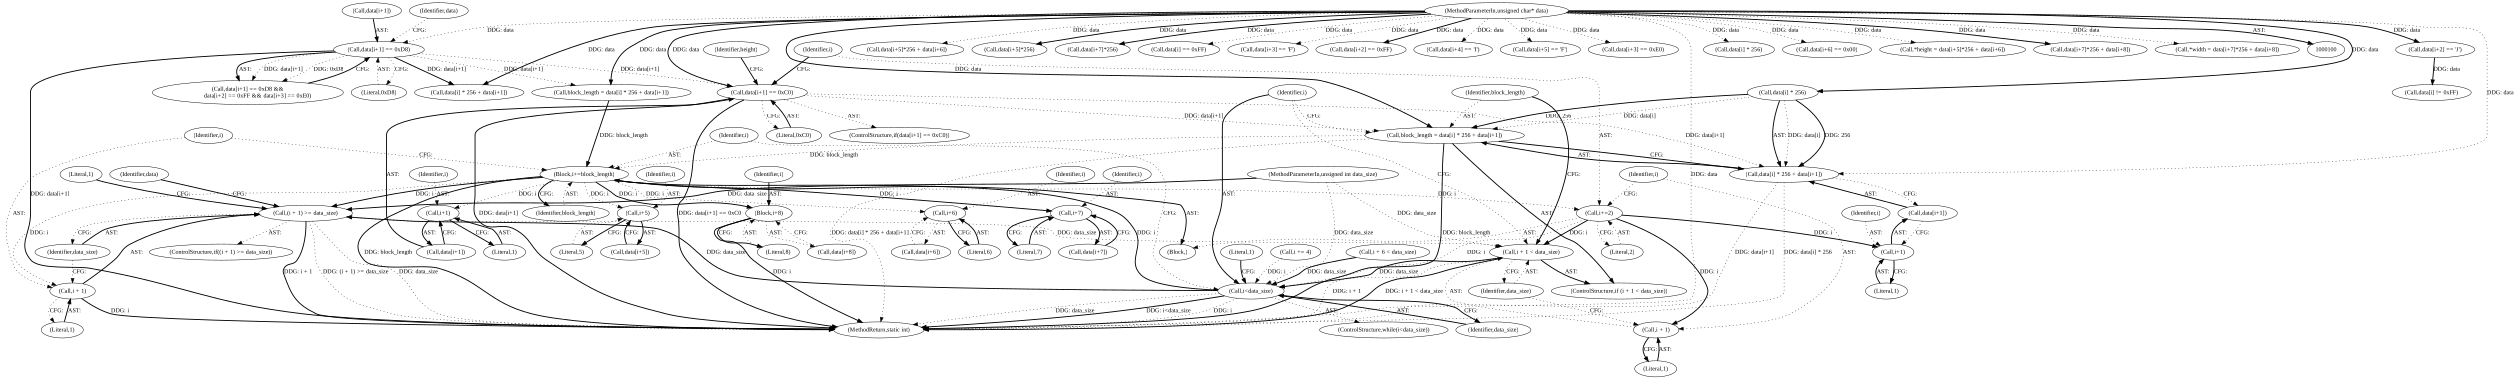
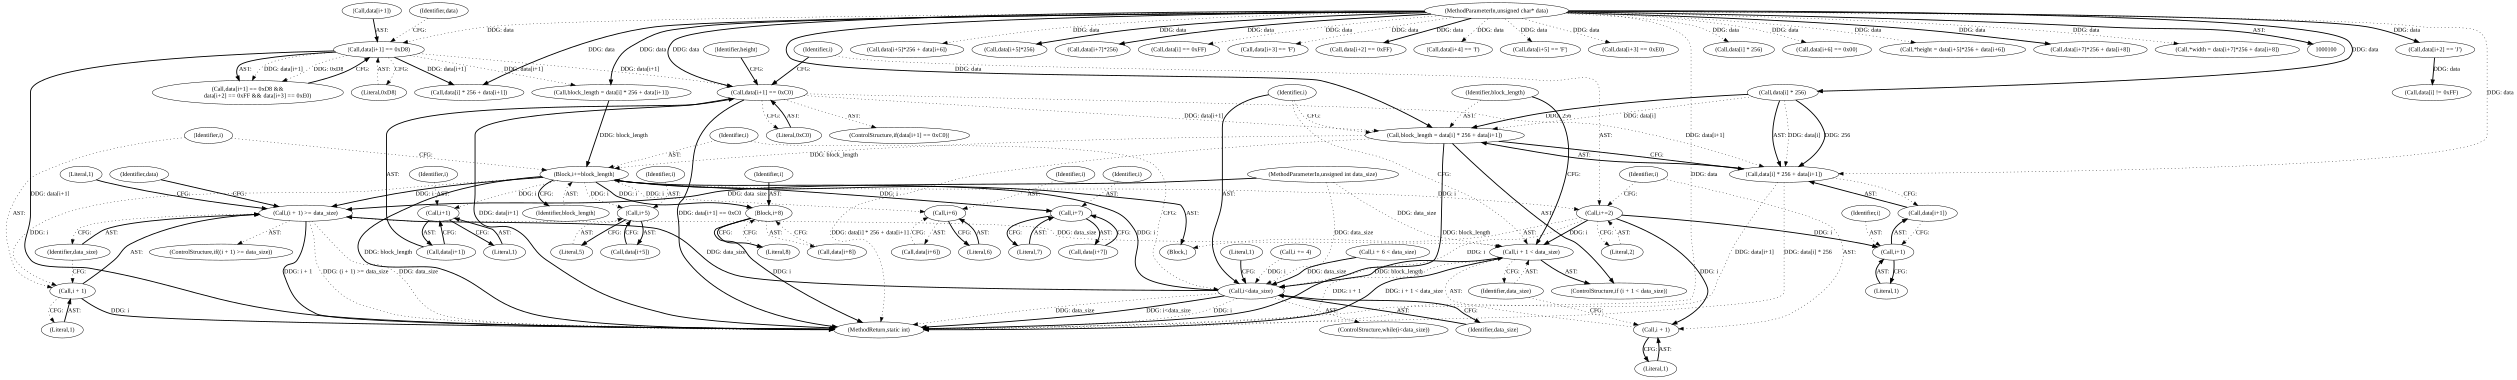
edge "(Literal,8)" -> "(Block,i+8)": label "AST: " -> "CFG: "
edge "(Call,i + 1 < data_size)" -> "(Call,i<data_size)": label "DDG: data_size" -> "DDG: block_length"
